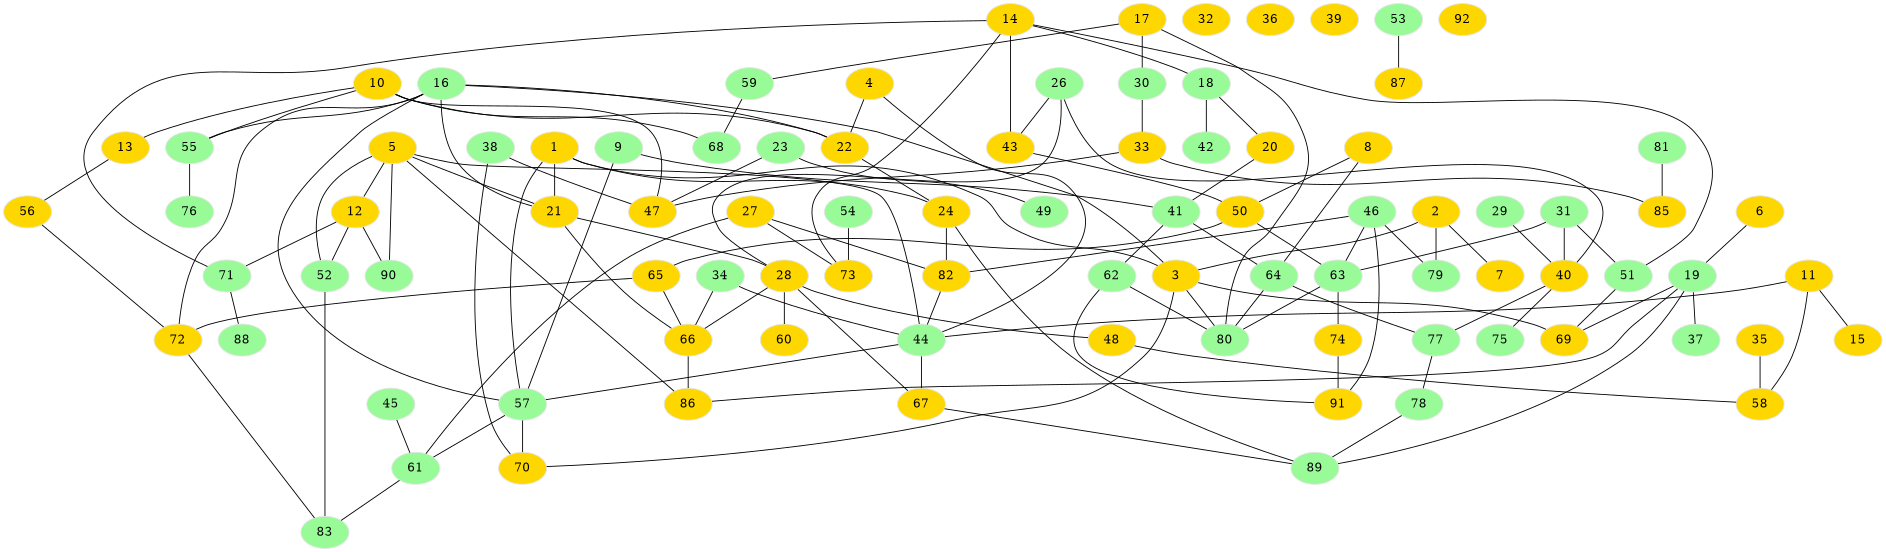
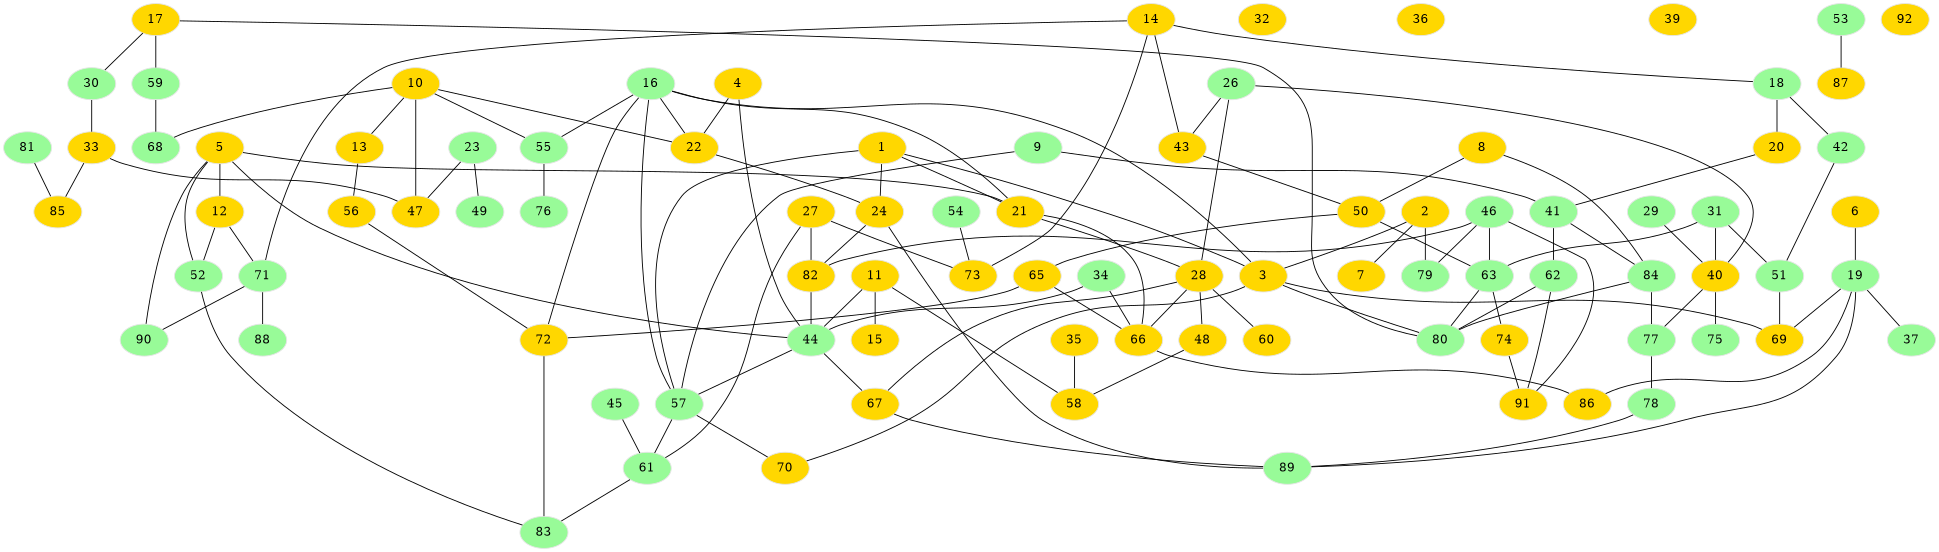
edge "14" -- "51": now "42" -- "51"
node "38": removed
edge "12" -- "90": now "71" -- "90"
edge "5" -- "86": removed
node "64": label "64" -> "84"
